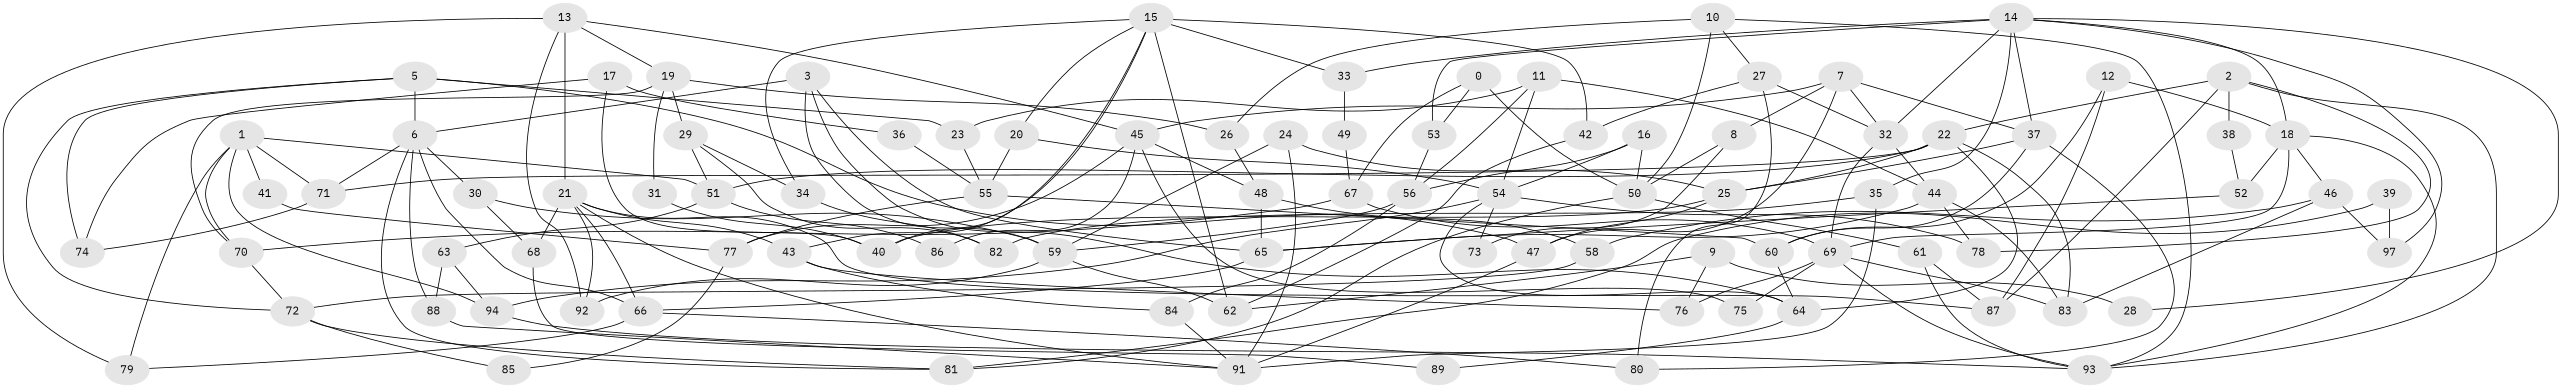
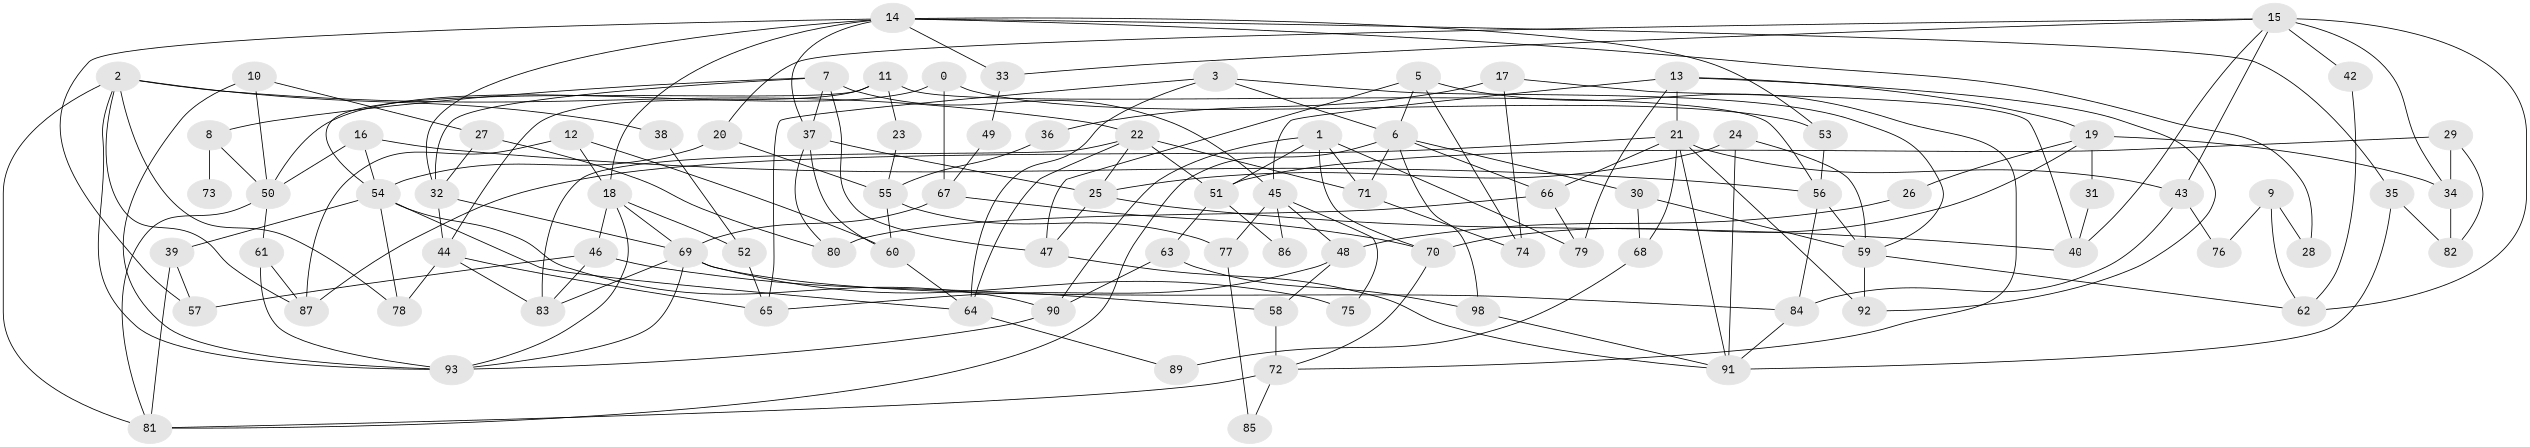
edge "10" -- "26": removed
edge "27" -- "42": removed
edge "5" -- "23": removed
edge "19" -- "29": now "19" -- "34"
node "41": removed
edge "54" -- "73": now "54" -- "39"
node "97": label "97" -> "57"
edge "2" -- "81": added
edge "69" -- "76": now "69" -- "84"
edge "65" -- "66": removed
node "88": label "88" -> "98"
node "94": label "94" -> "90"
